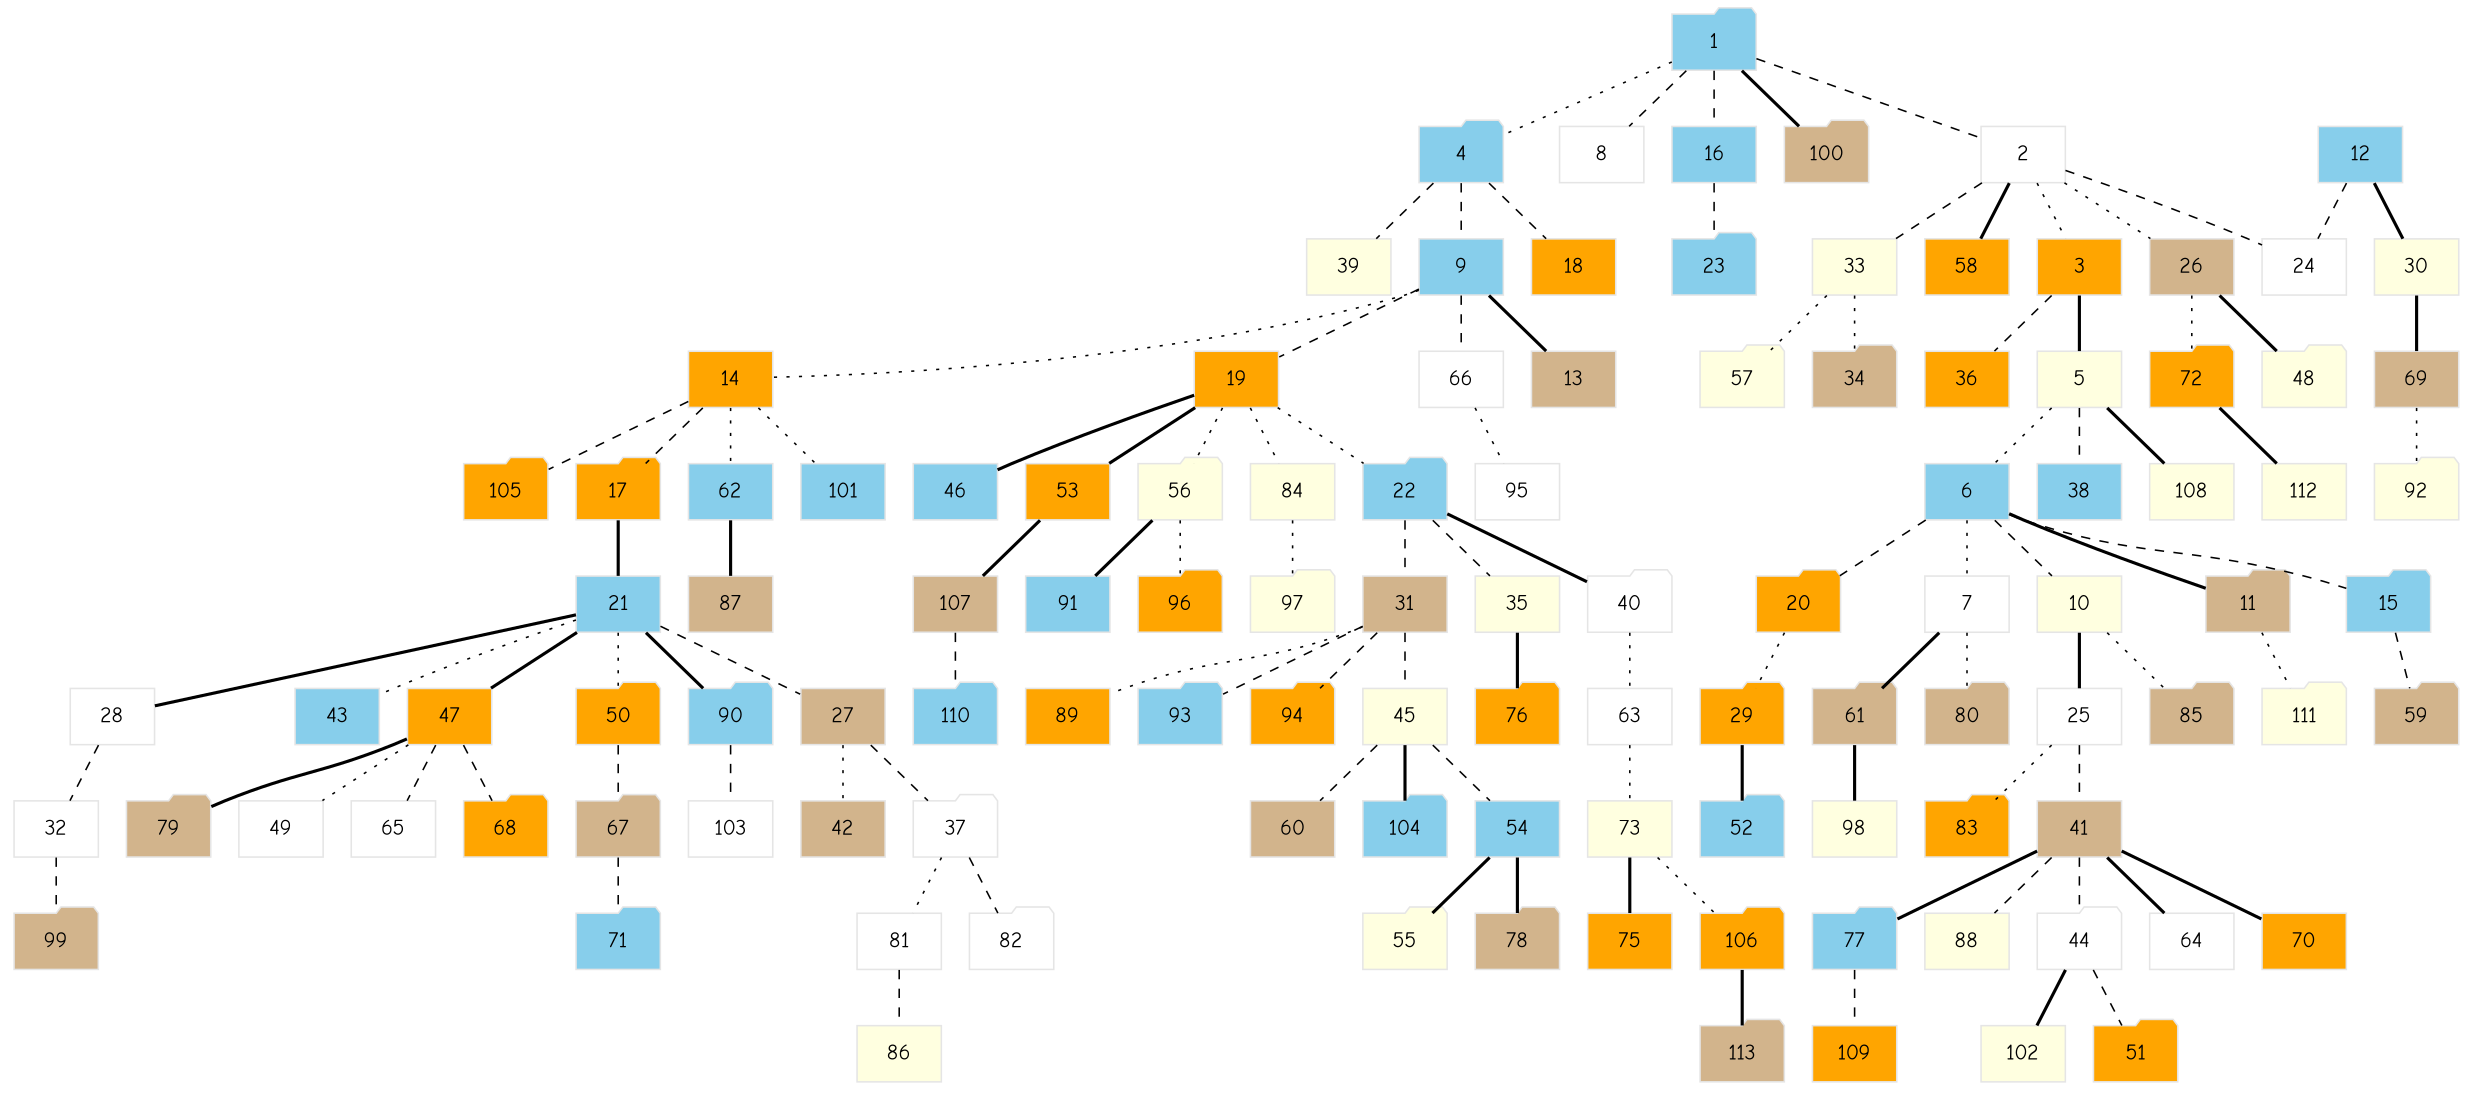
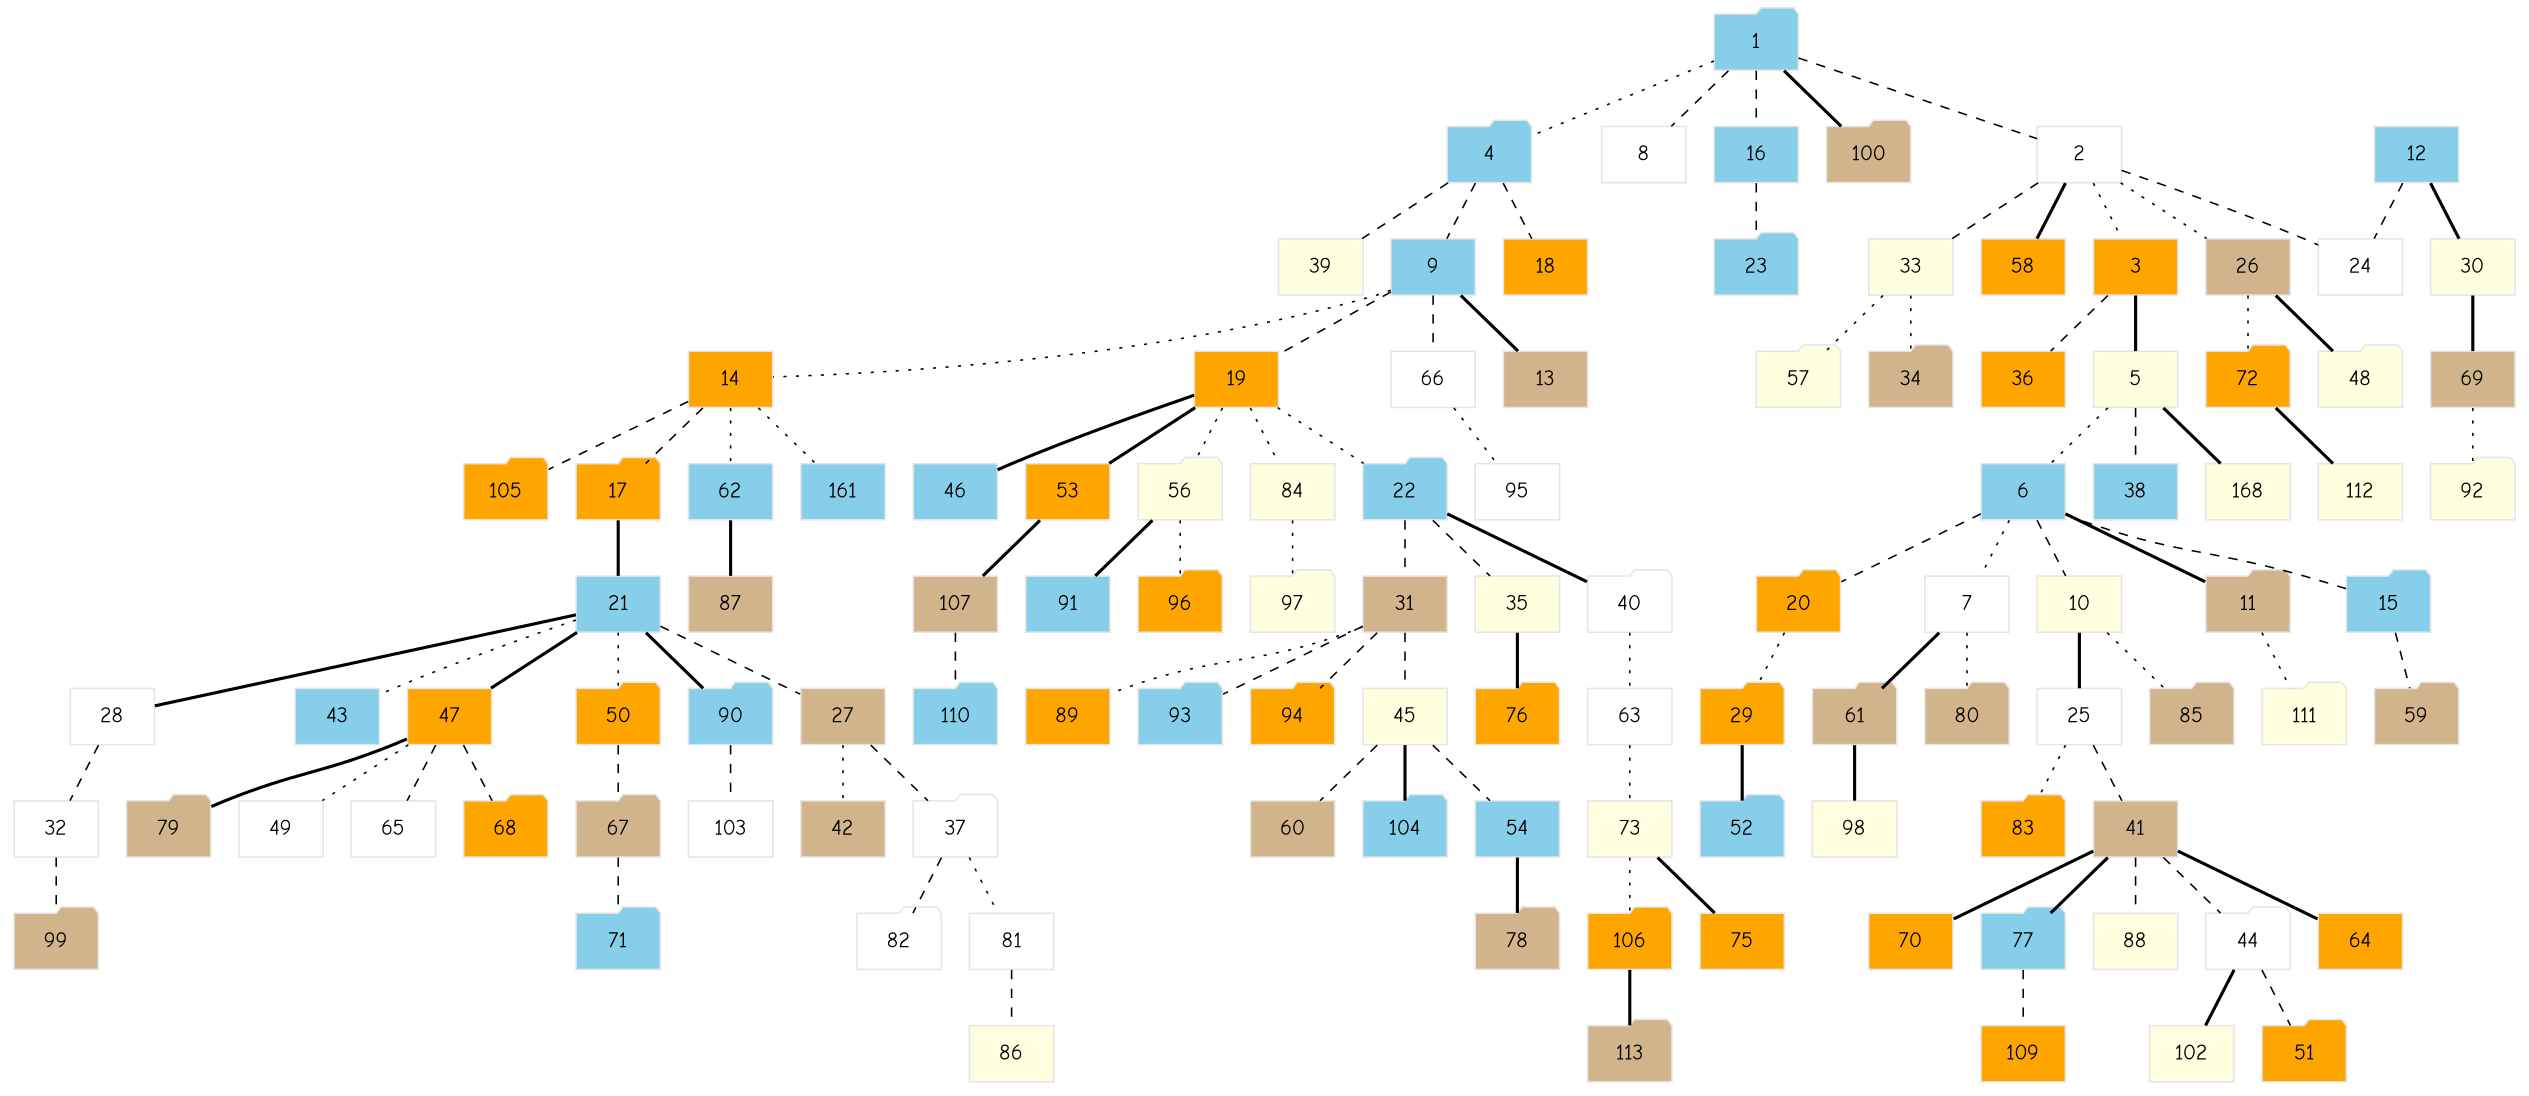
node "101": label "101" -> "161"
node "108": label "108" -> "168"
node "55": removed
node "64": fillcolor white -> orange
